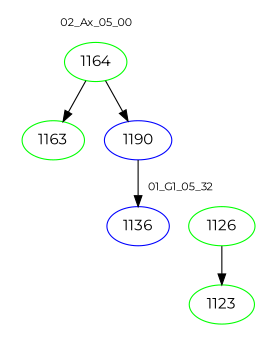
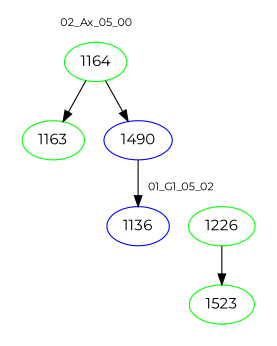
node "1190": label "1190" -> "1490"
cluster "01_G1_05_32": label "01_G1_05_32" -> "01_G1_05_02"
node "1126": label "1126" -> "1226"
node "1123": label "1123" -> "1523"
